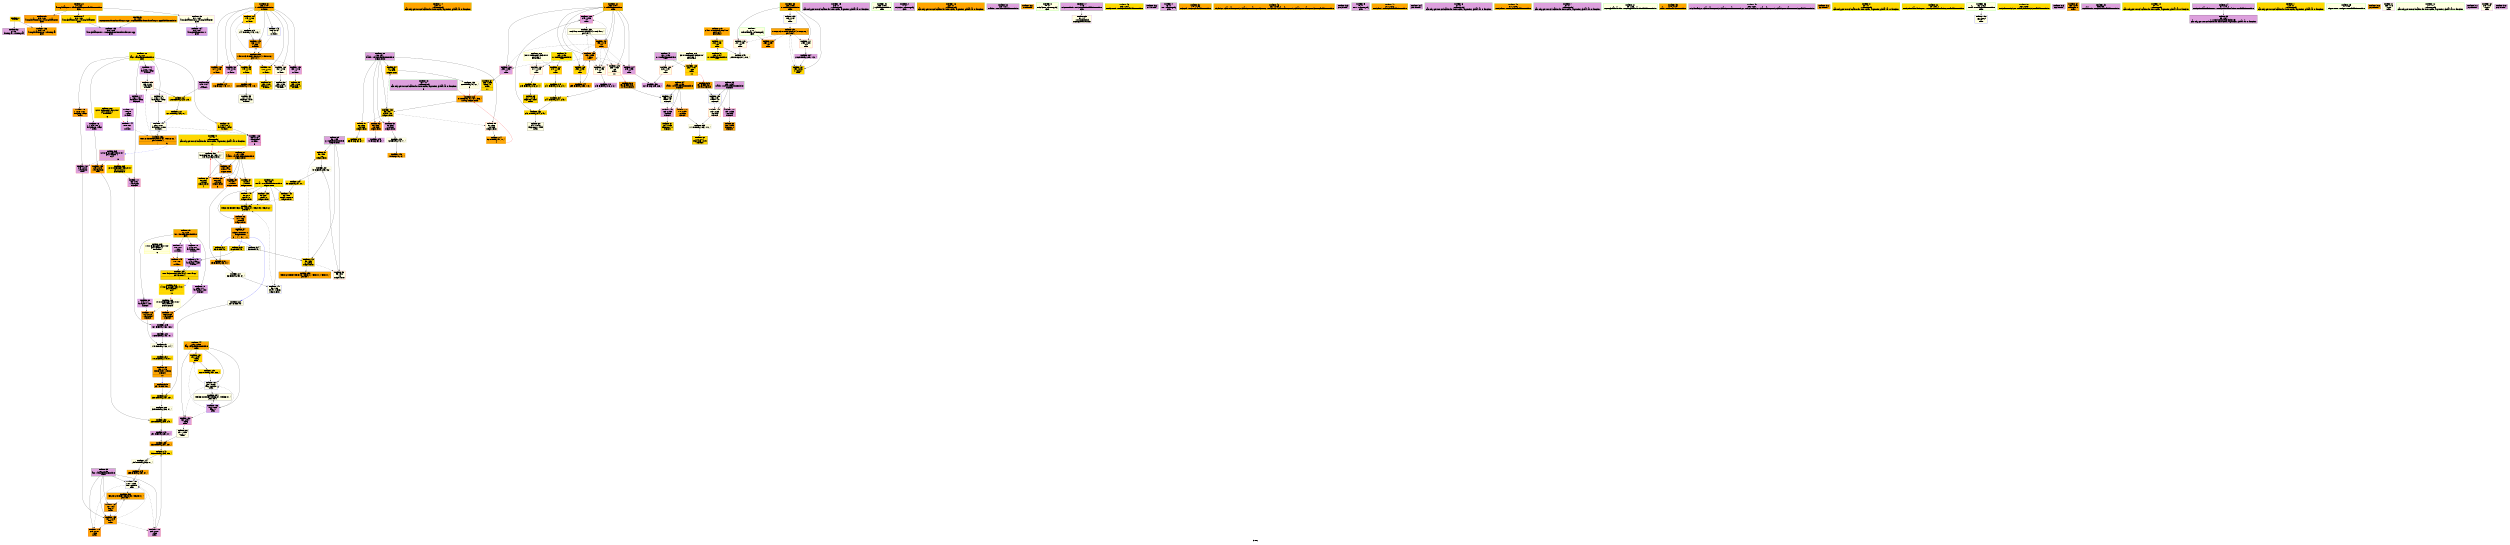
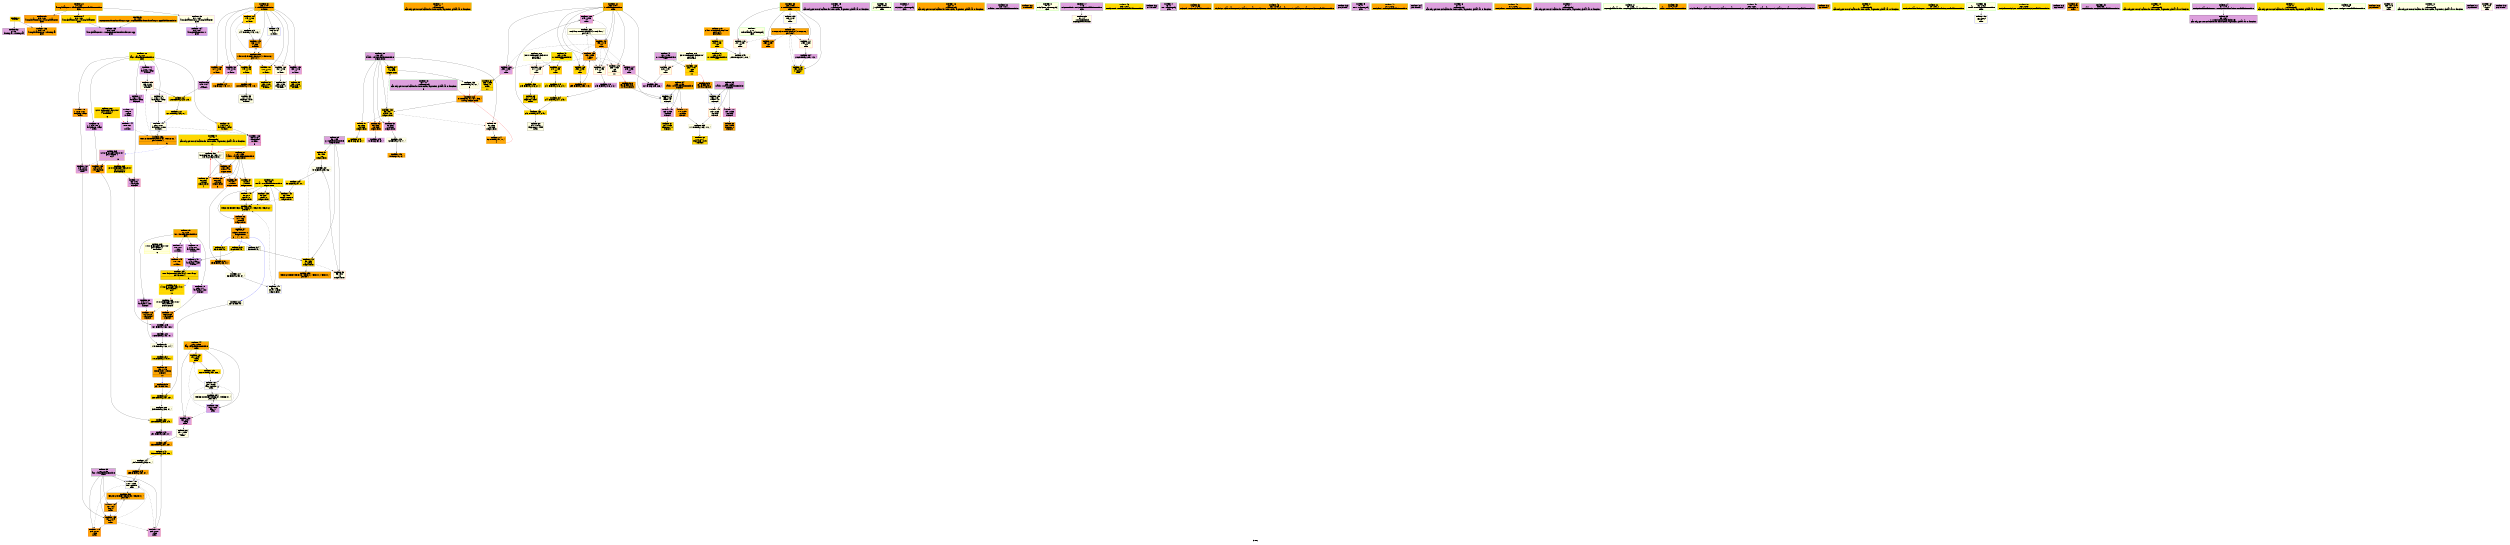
edge "NodeID: 42" -> "NodeID: 124": now "NodeID: 42" -> "NodeID: 151"
edge "NodeID: 1" -> "NodeID: 116": now "NodeID: 38" -> "NodeID: 116"
edge "NodeID: 37" -> "NodeID: 114": reversed
